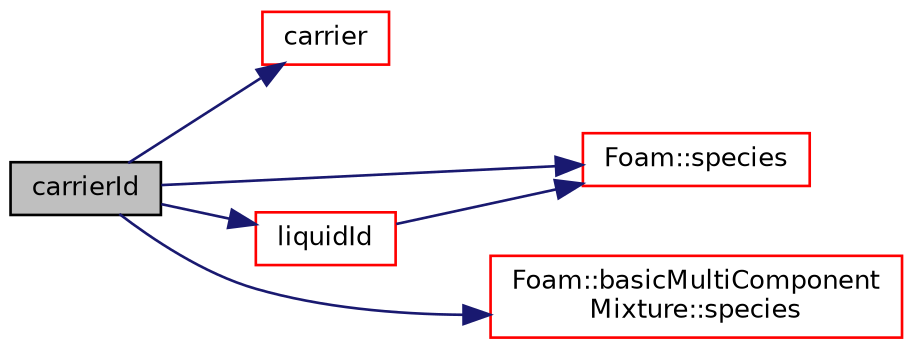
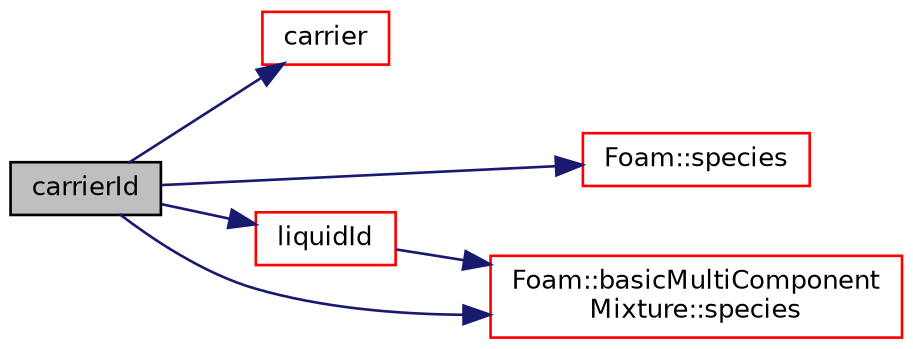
edge "liquidId" -> "Foam::species": now "liquidId" -> "Foam::basicMultiComponent Mixture::species"
